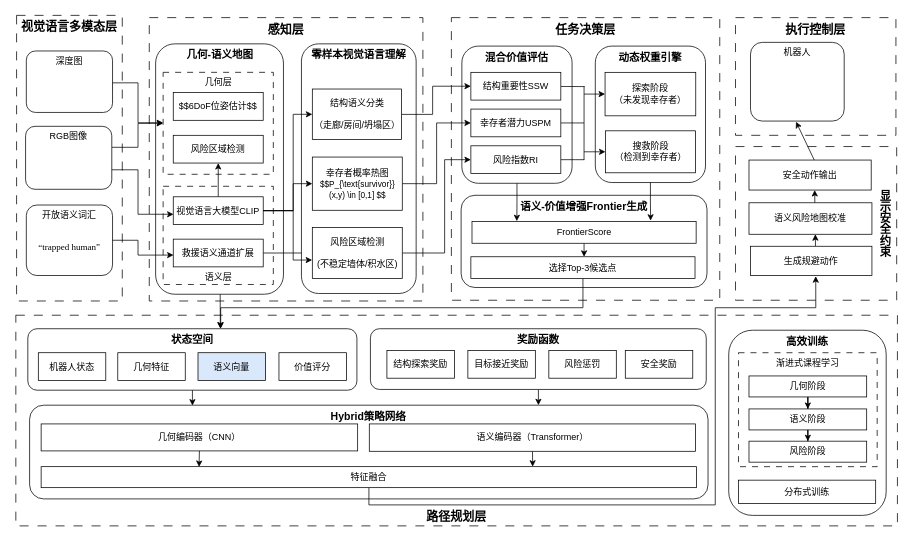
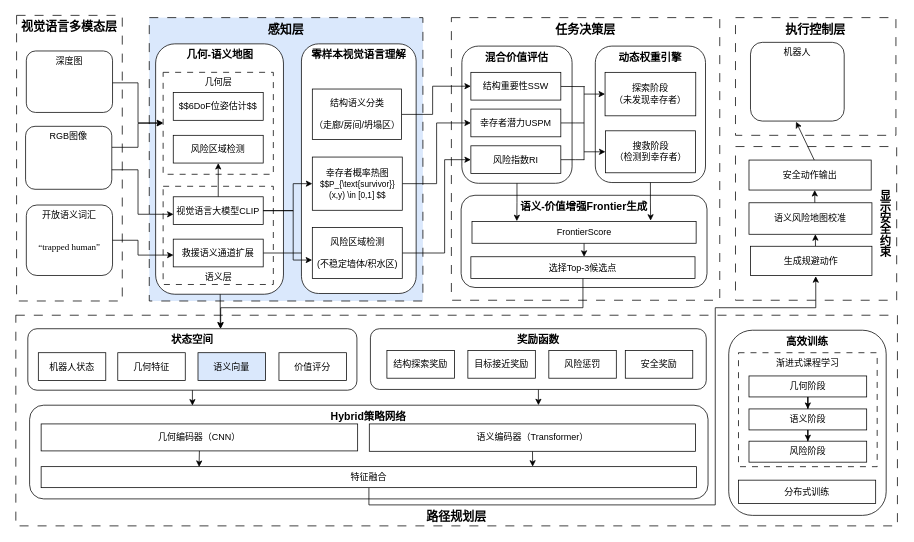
edge "视觉语言大模型CLIP" -> "结构语义分类 （走廊/房间/坍塌区）": removed
node "感知层": fillcolor #ffffff -> #dae8fc
